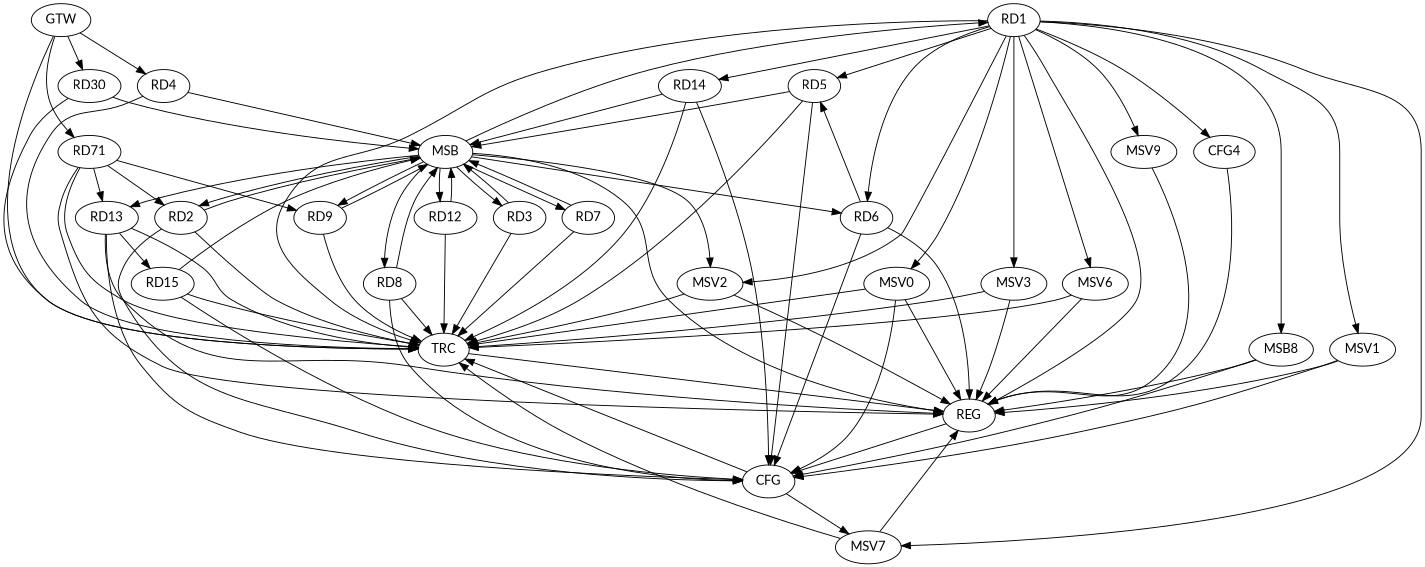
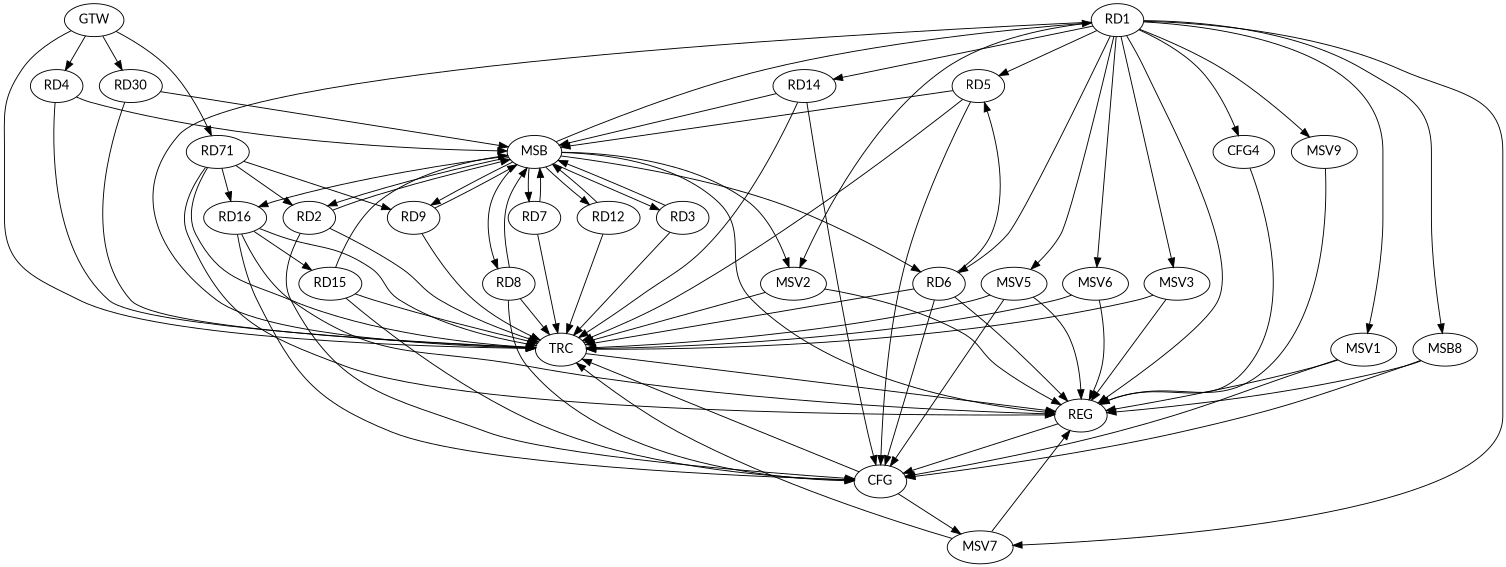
node "RD13": label "RD13" -> "RD16"
node "MSV0": label "MSV0" -> "MSV5"
edge "RD6" -> "TRC": added
